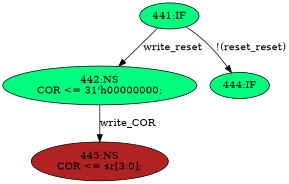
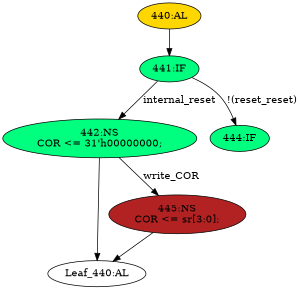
node "440:AL": added
edge "441:IF" -> "442:NS COR <= 31'h00000000;": label "write_reset" -> "internal_reset"
node "Leaf_440:AL": added
